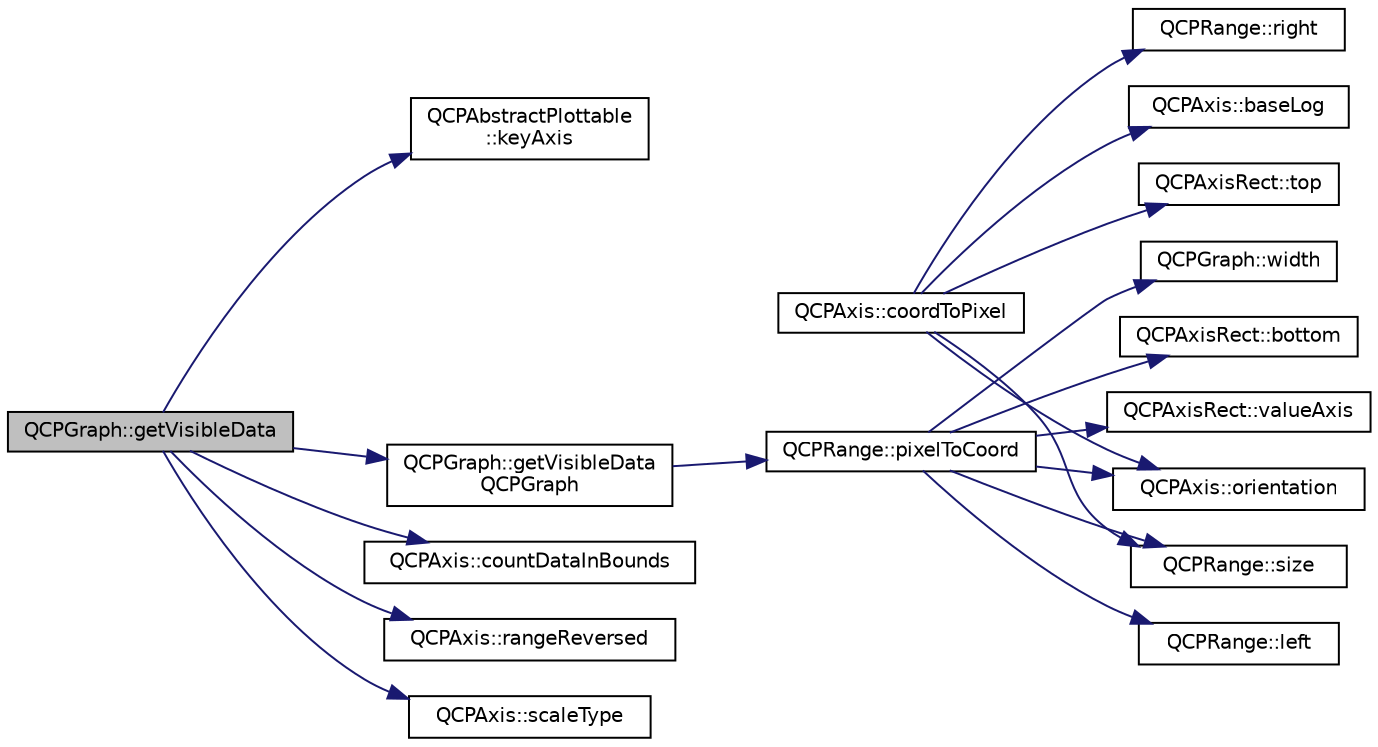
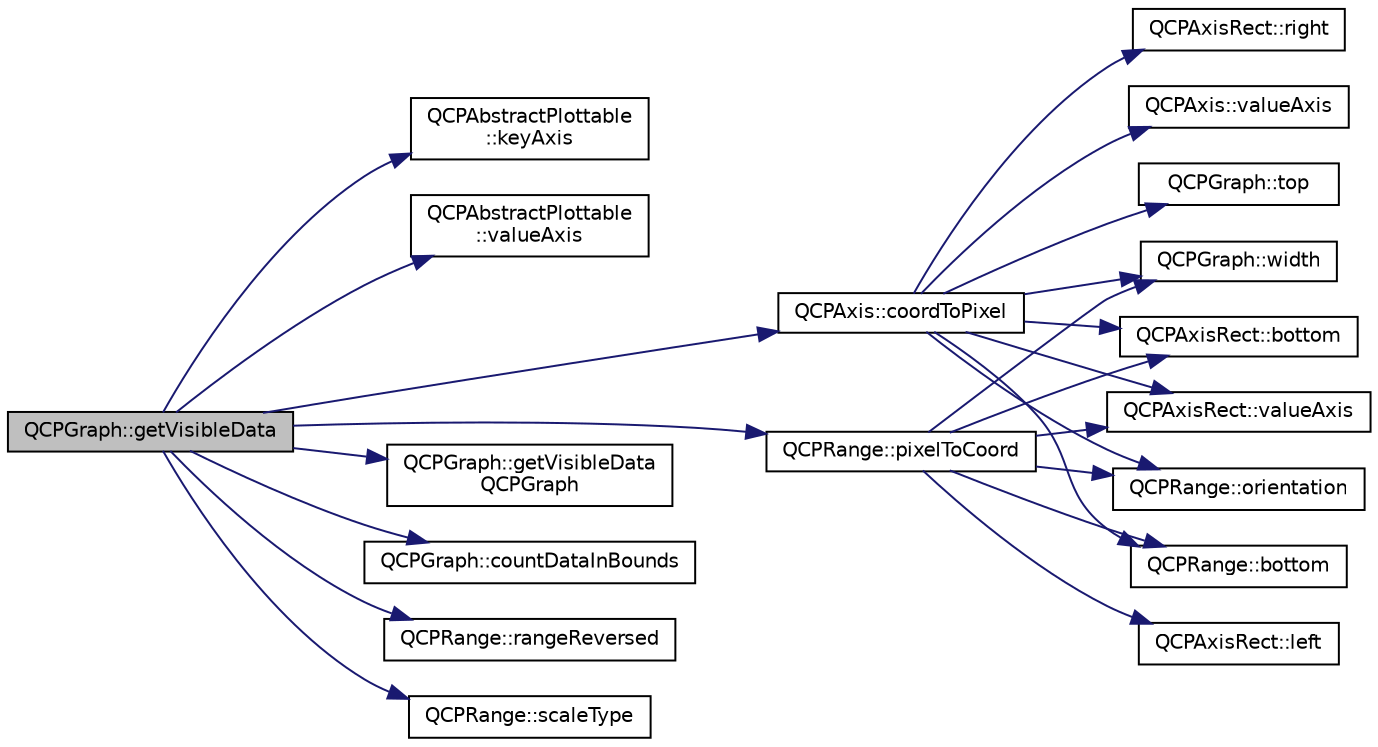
node "QCPRange::right": label "QCPRange::right" -> "QCPAxisRect::right"
node "QCPAxis::baseLog": label "QCPAxis::baseLog" -> "QCPAxis::valueAxis"
node "QCPAxisRect::top": label "QCPAxisRect::top" -> "QCPGraph::top"
node "QCPAbstractPlottable ::valueAxis": added
edge "QCPAxis::coordToPixel" -> "QCPGraph::width": added
edge "QCPAxis::coordToPixel" -> "QCPAxisRect::bottom": added
edge "QCPAxis::coordToPixel" -> "QCPAxisRect::valueAxis": added
edge "QCPGraph::getVisibleData" -> "QCPAxis::coordToPixel": added
edge "QCPGraph::getVisibleData QCPGraph" -> "QCPRange::pixelToCoord": now "QCPGraph::getVisibleData" -> "QCPRange::pixelToCoord"
node "QCPAxis::orientation": label "QCPAxis::orientation" -> "QCPRange::orientation"
node "QCPAxis::countDataInBounds": label "QCPAxis::countDataInBounds" -> "QCPGraph::countDataInBounds"
node "QCPRange::size": label "QCPRange::size" -> "QCPRange::bottom"
node "QCPAxis::rangeReversed": label "QCPAxis::rangeReversed" -> "QCPRange::rangeReversed"
node "QCPRange::left": label "QCPRange::left" -> "QCPAxisRect::left"
node "QCPAxis::scaleType": label "QCPAxis::scaleType" -> "QCPRange::scaleType"
